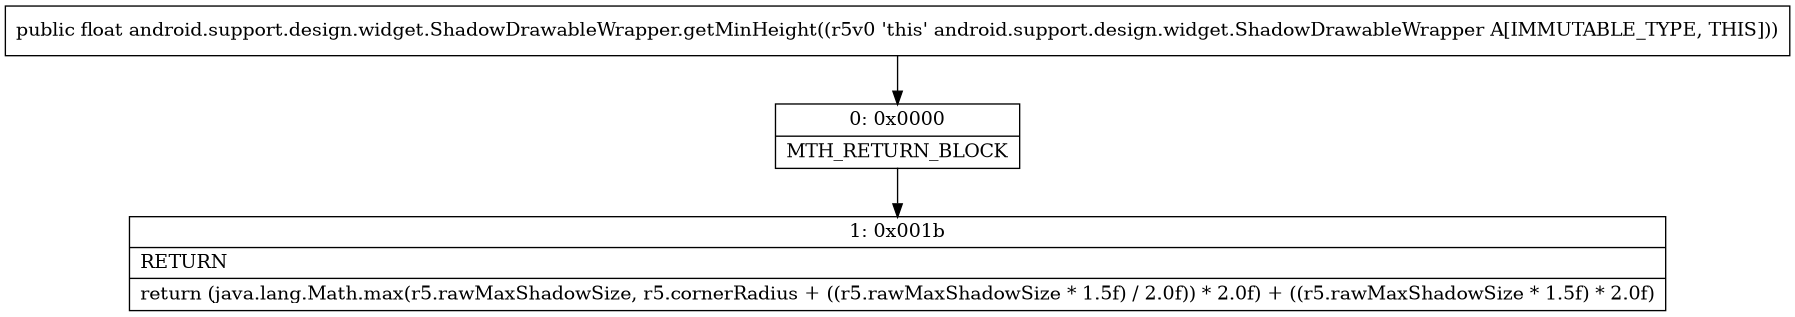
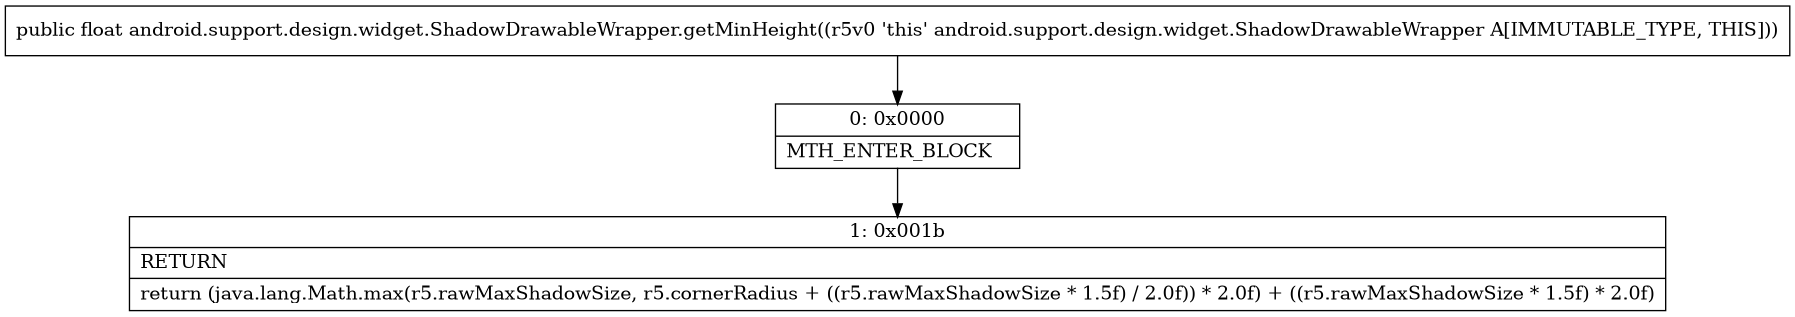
node "0: 0x0000": text "MTH_RETURN_BLOCK" -> "MTH_ENTER_BLOCK"
